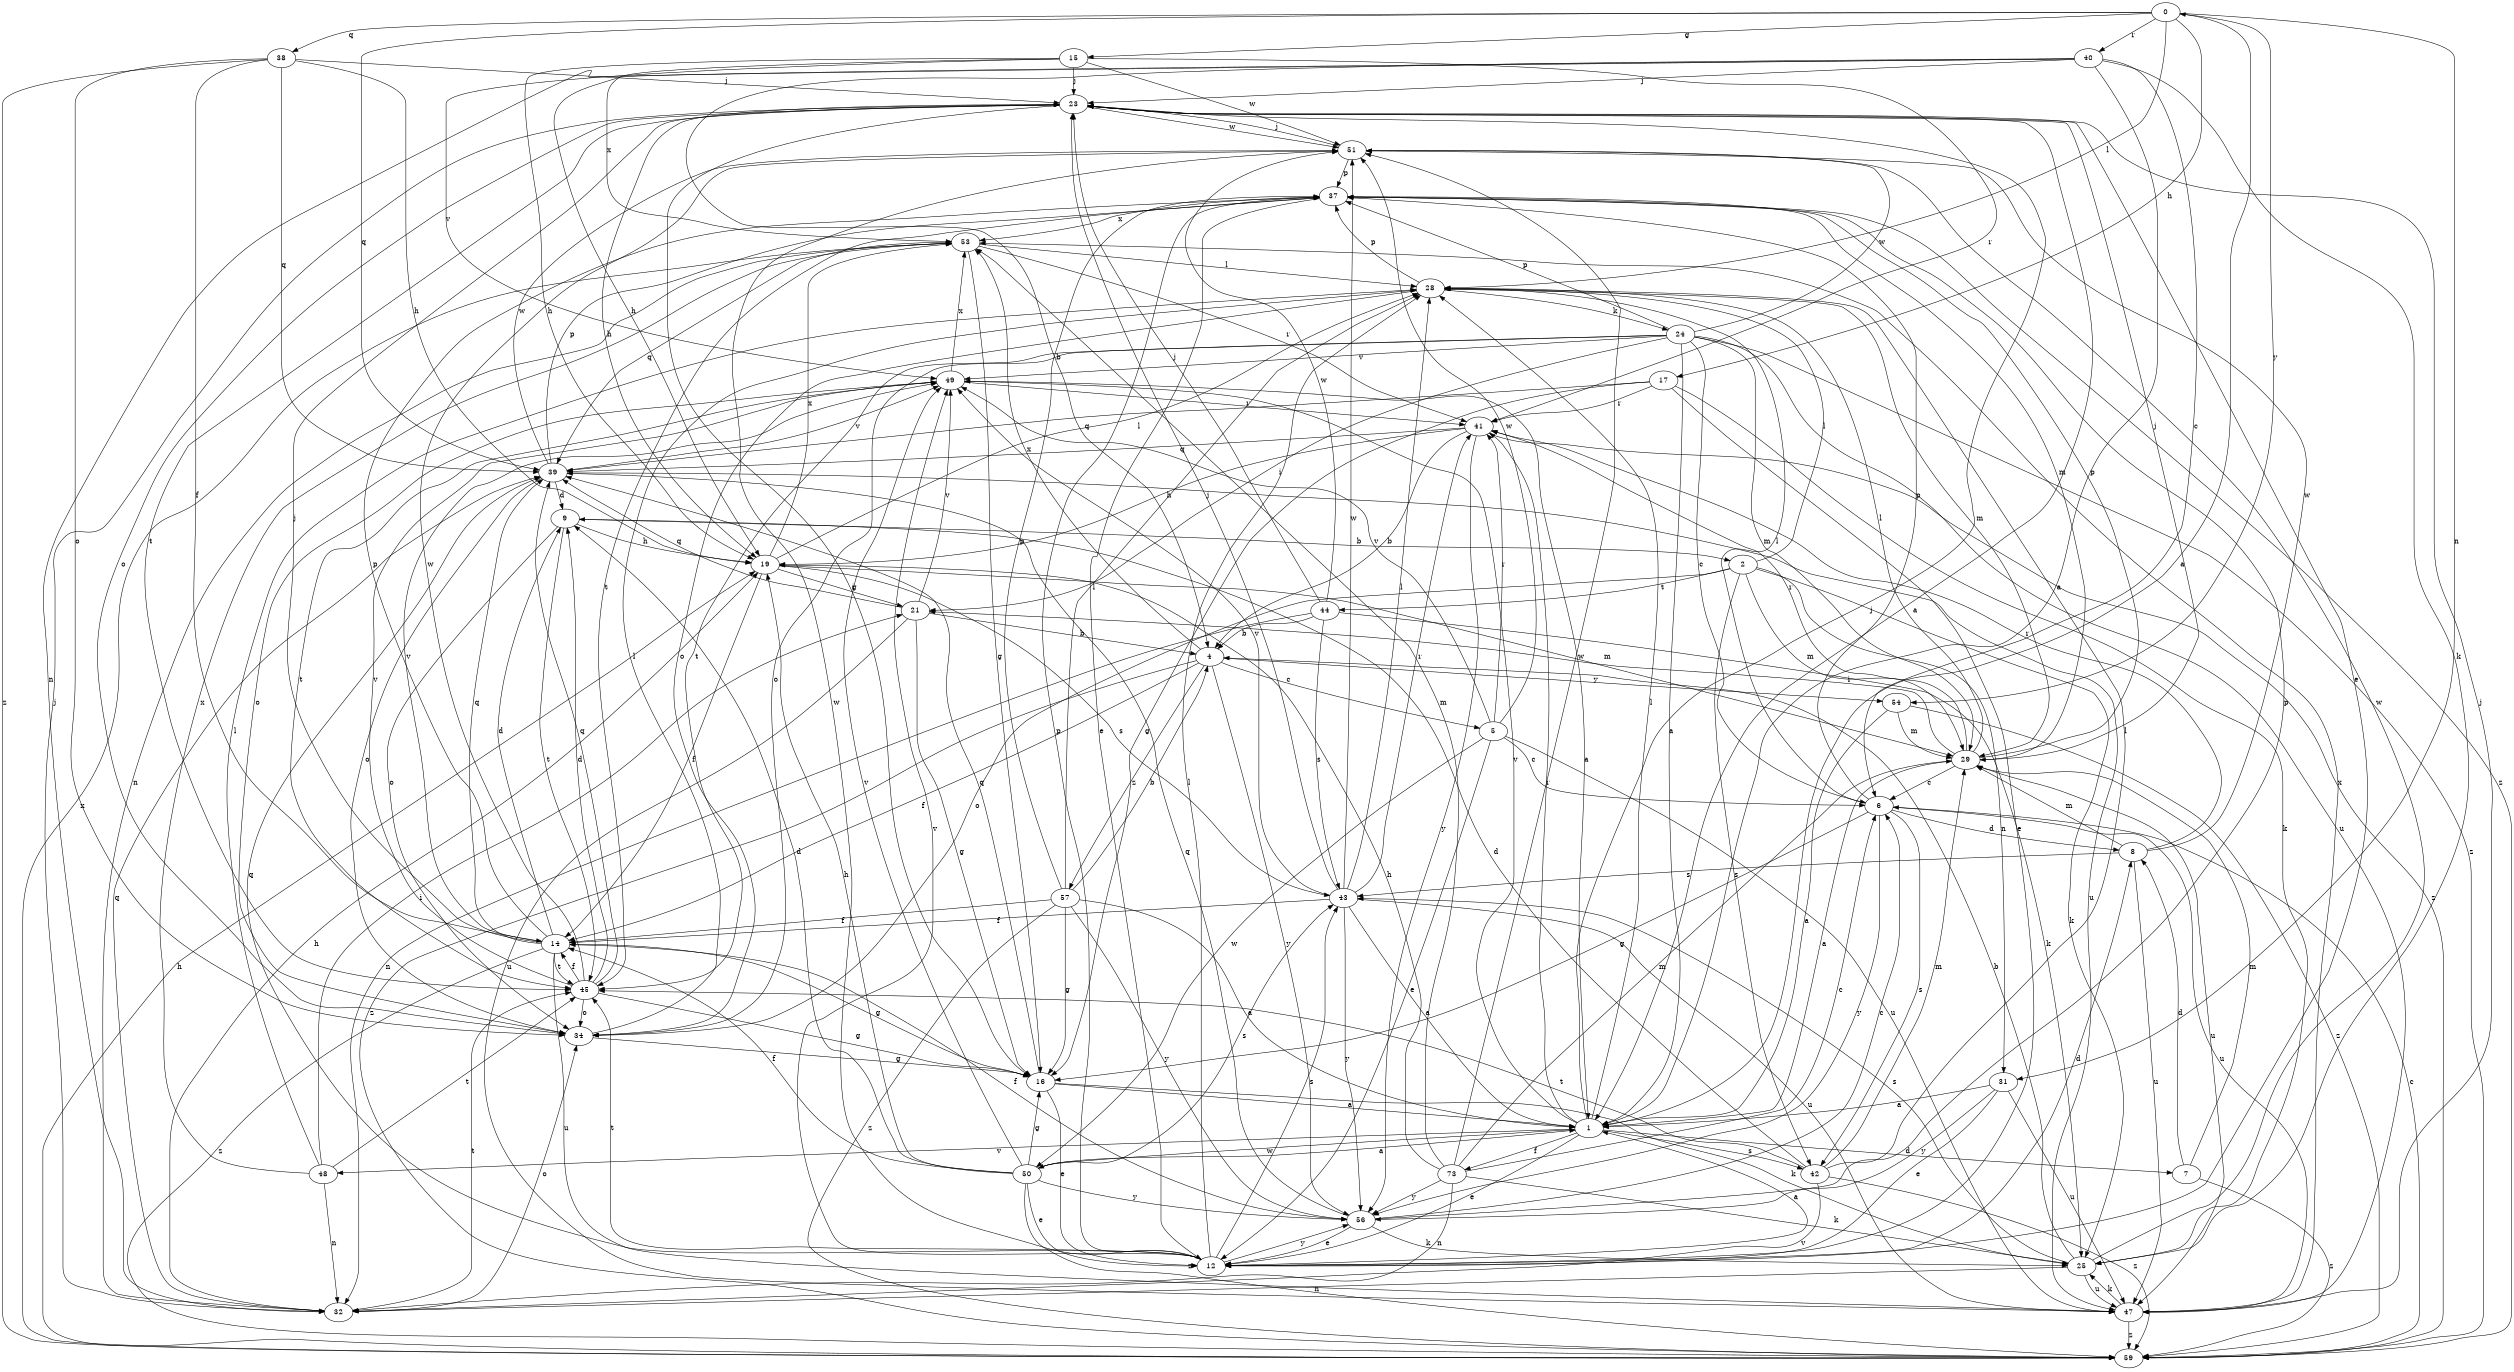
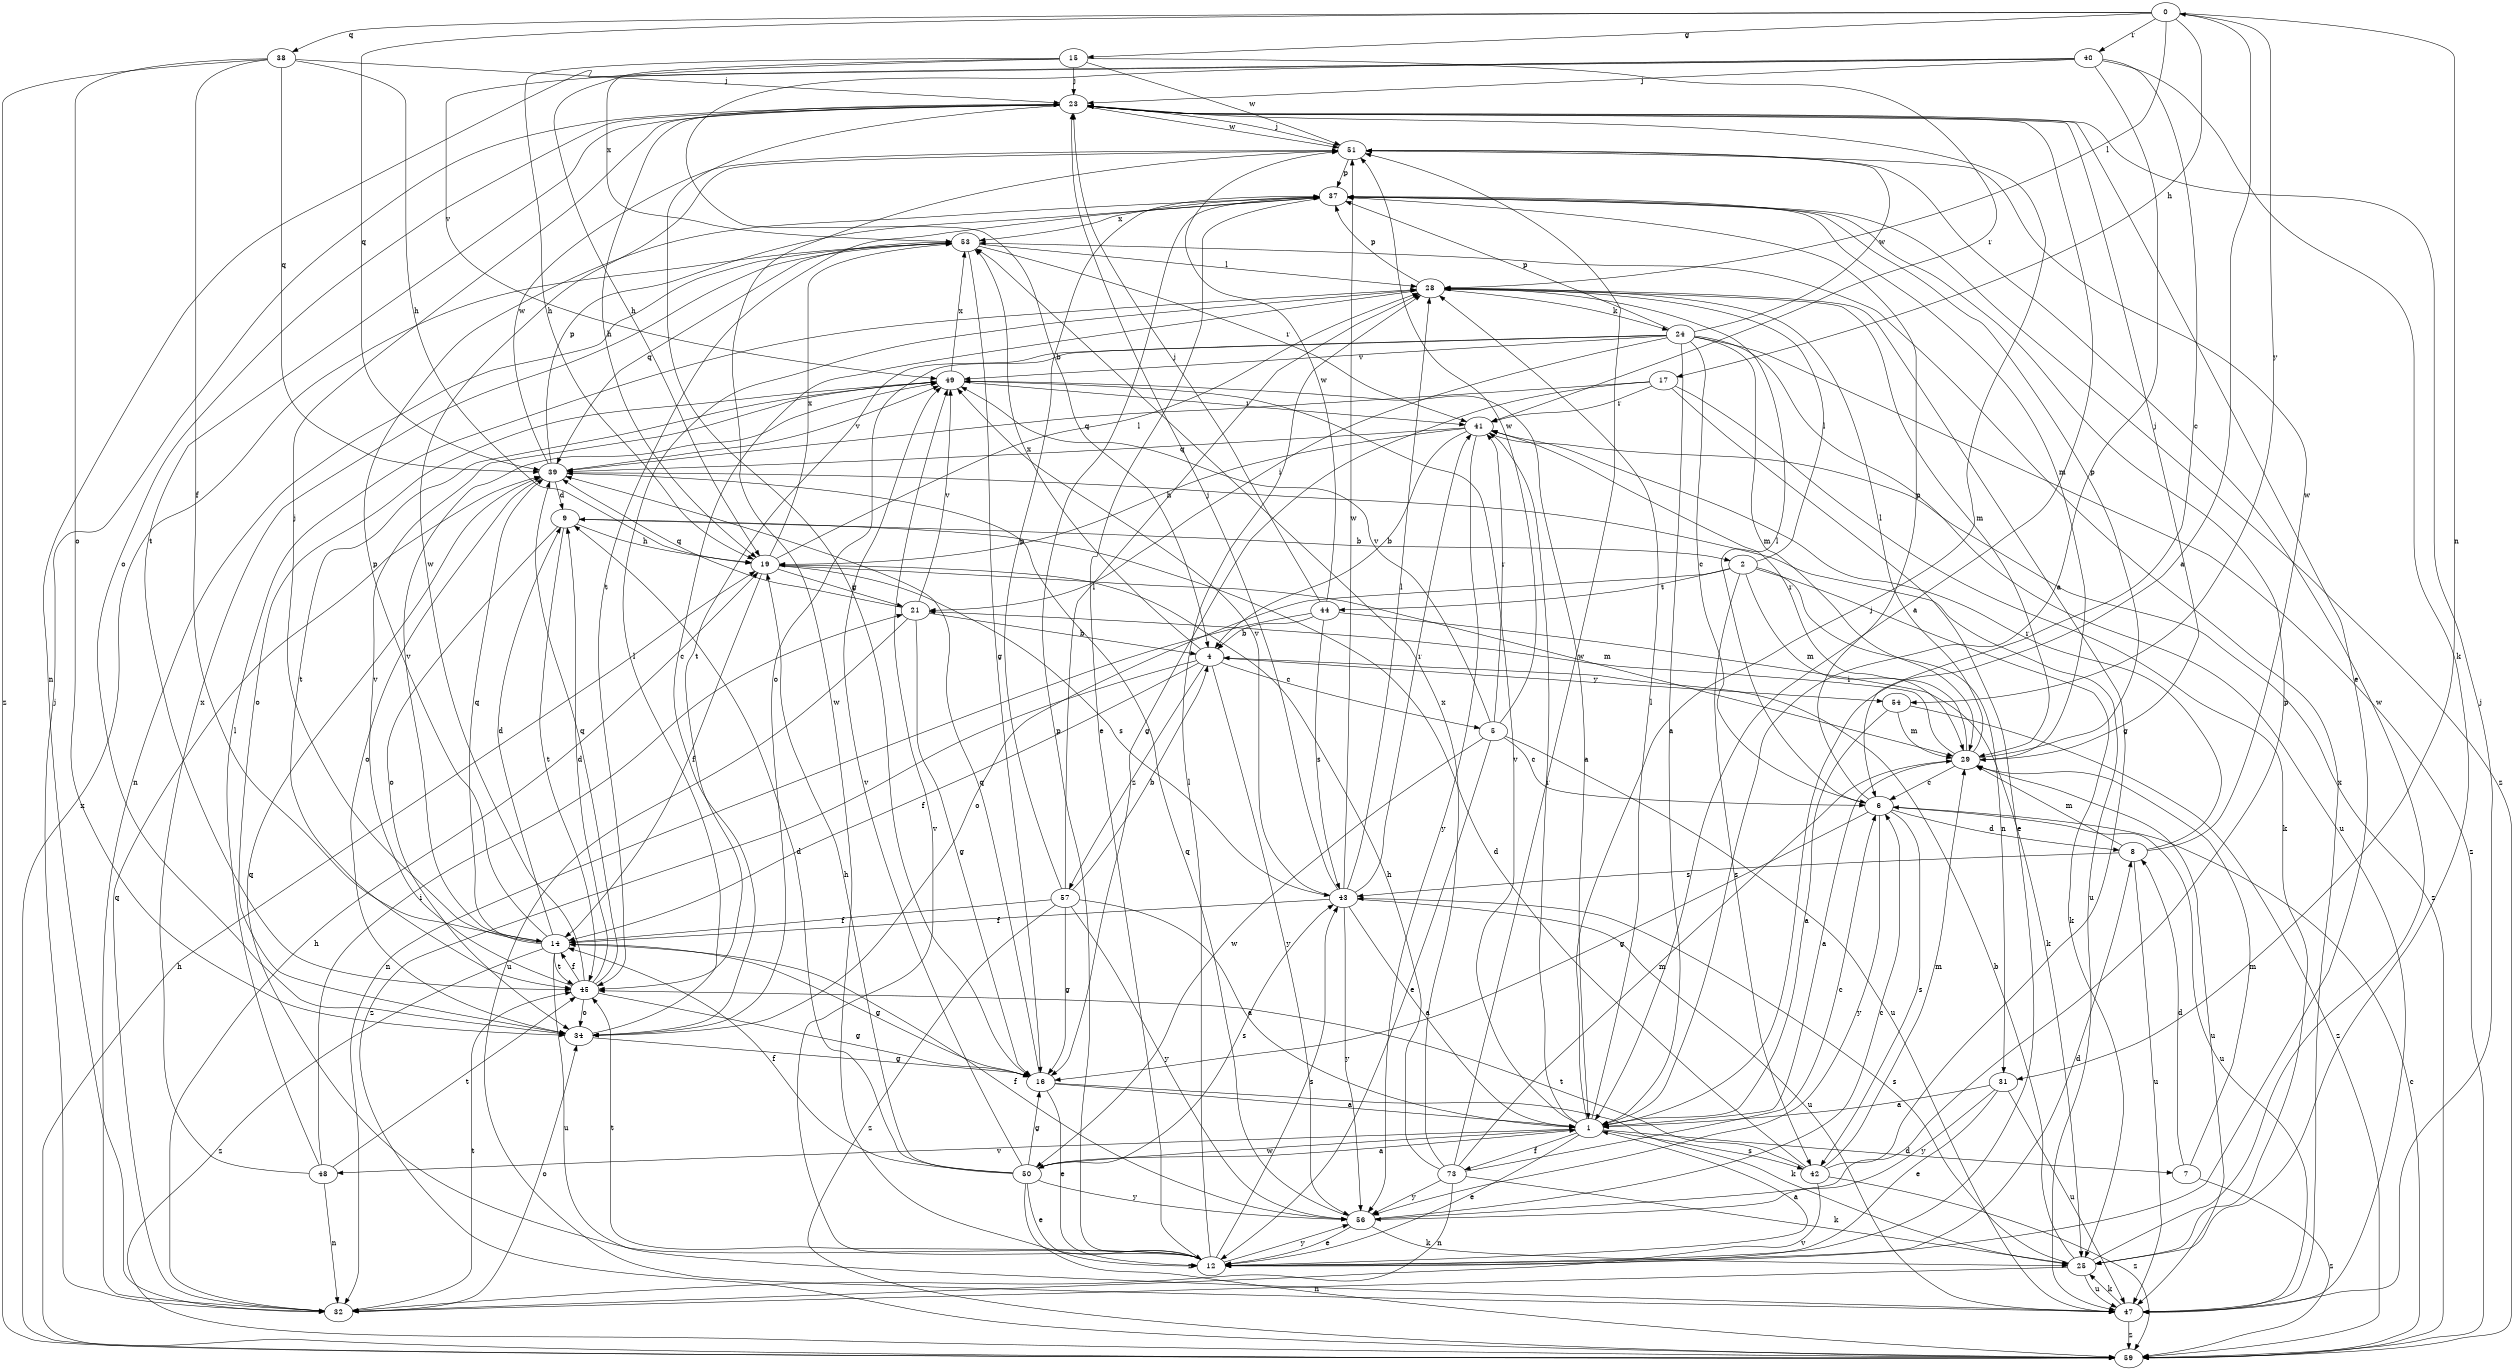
edge "28" -> "34": label "o" -> "c"
edge "73" -> "53": label "m" -> "x"
edge "42" -> "28": label "l" -> "g"
